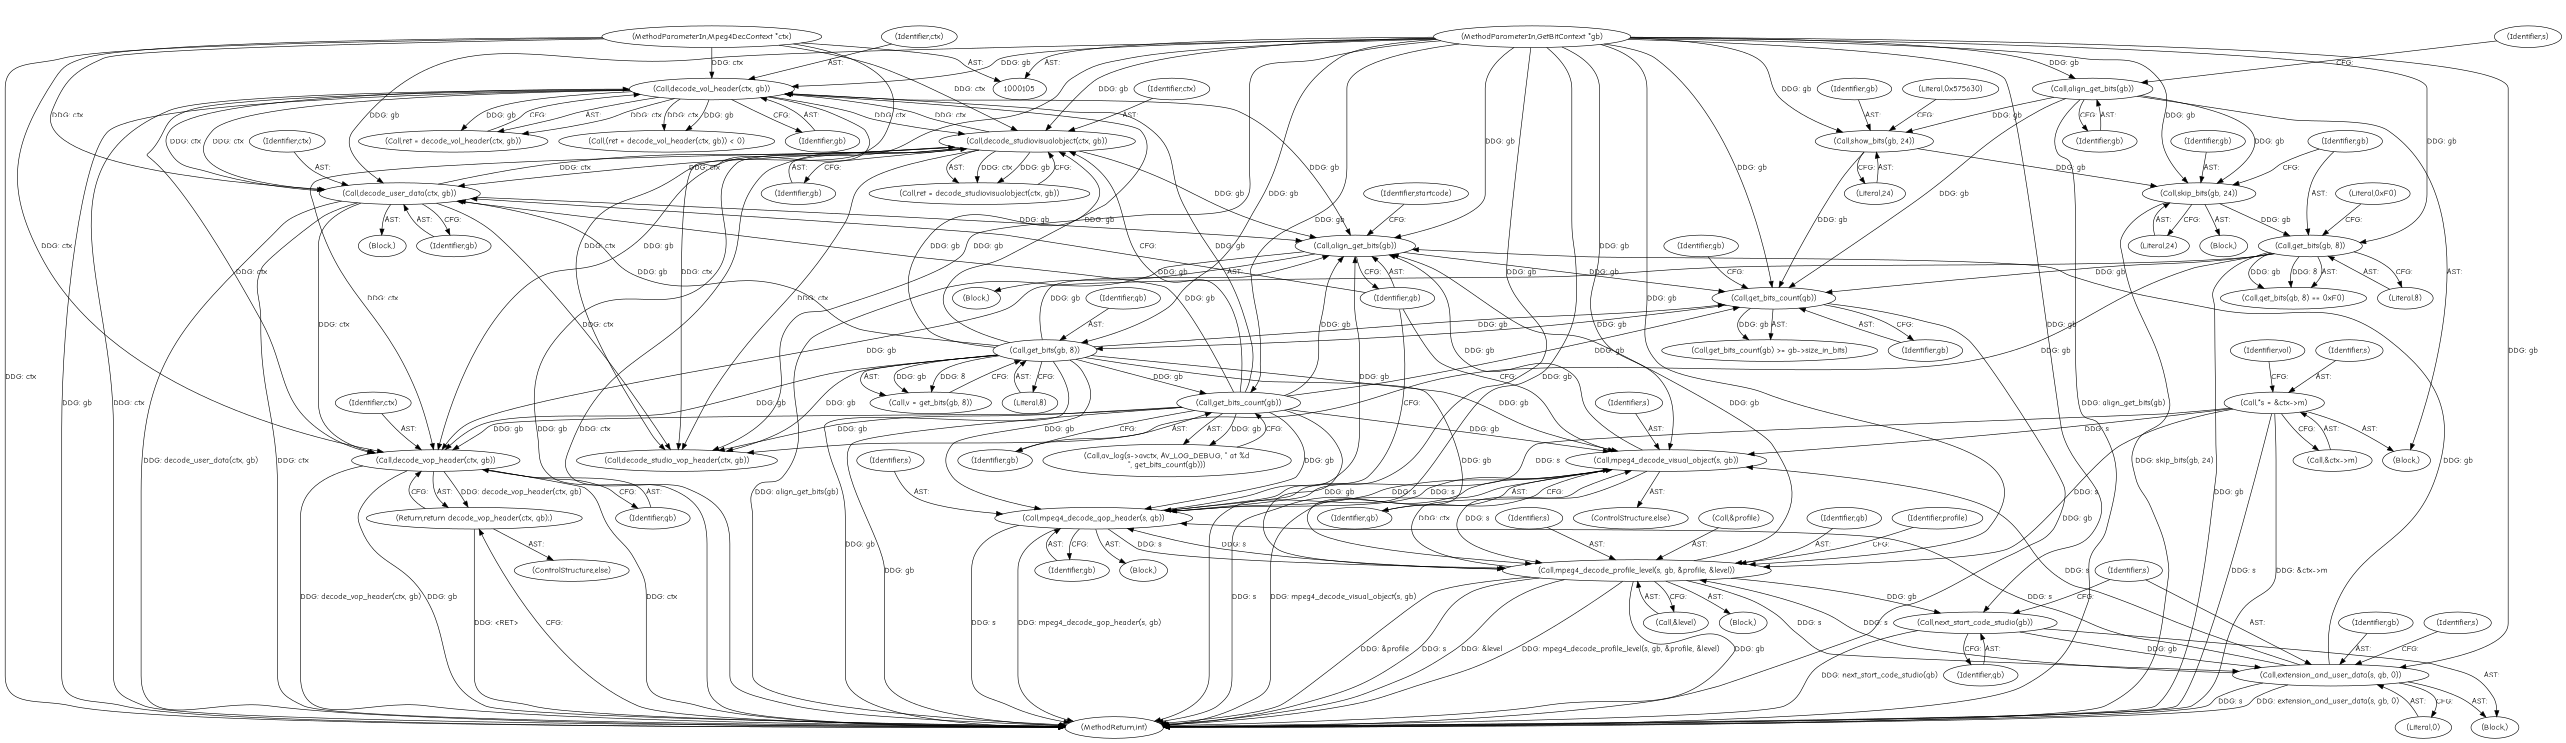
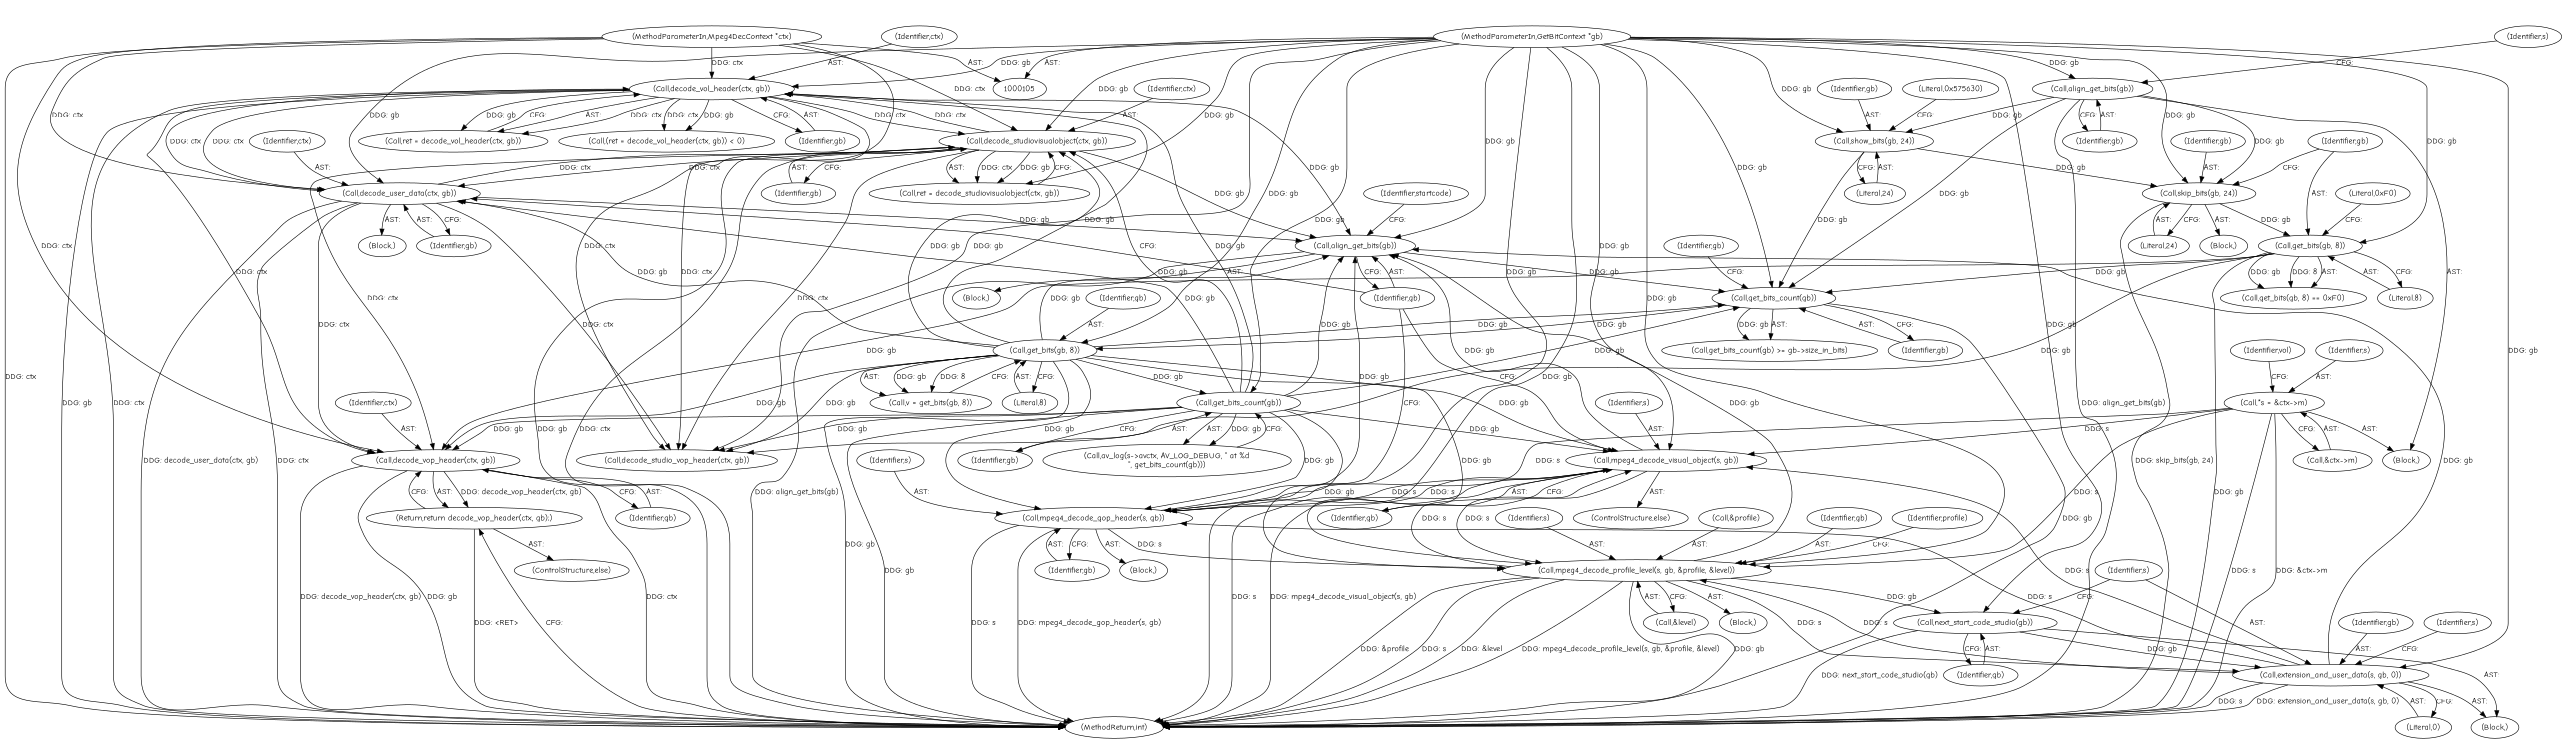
edge "(MethodParameterIn,GetBitContext *gb)" -> "(Call,decode_vop_header(ctx, gb))": now "(MethodParameterIn,GetBitContext *gb)" -> "(Call,ret = decode_studiovisualobject(ctx, gb))"
edge "(Call,mpeg4_decode_profile_level(s, gb, &profile, &level))" -> "(Call,mpeg4_decode_visual_object(s, gb))": label "DDG: ctx" -> "DDG: s"
edge "(Call,mpeg4_decode_profile_level(s, gb, &profile, &level))" -> "(Call,mpeg4_decode_gop_header(s, gb))": removed, label "DDG: s"
